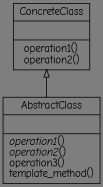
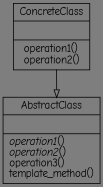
edge "AbstractClass" -> "ConcreteClass": reversed
